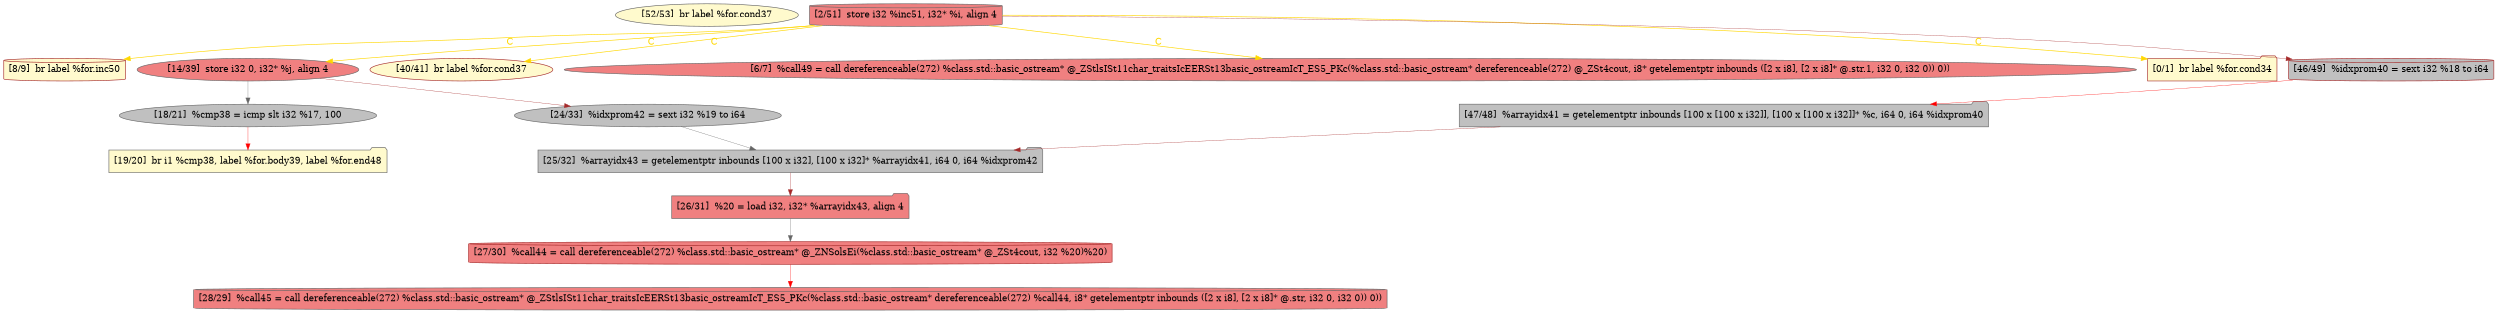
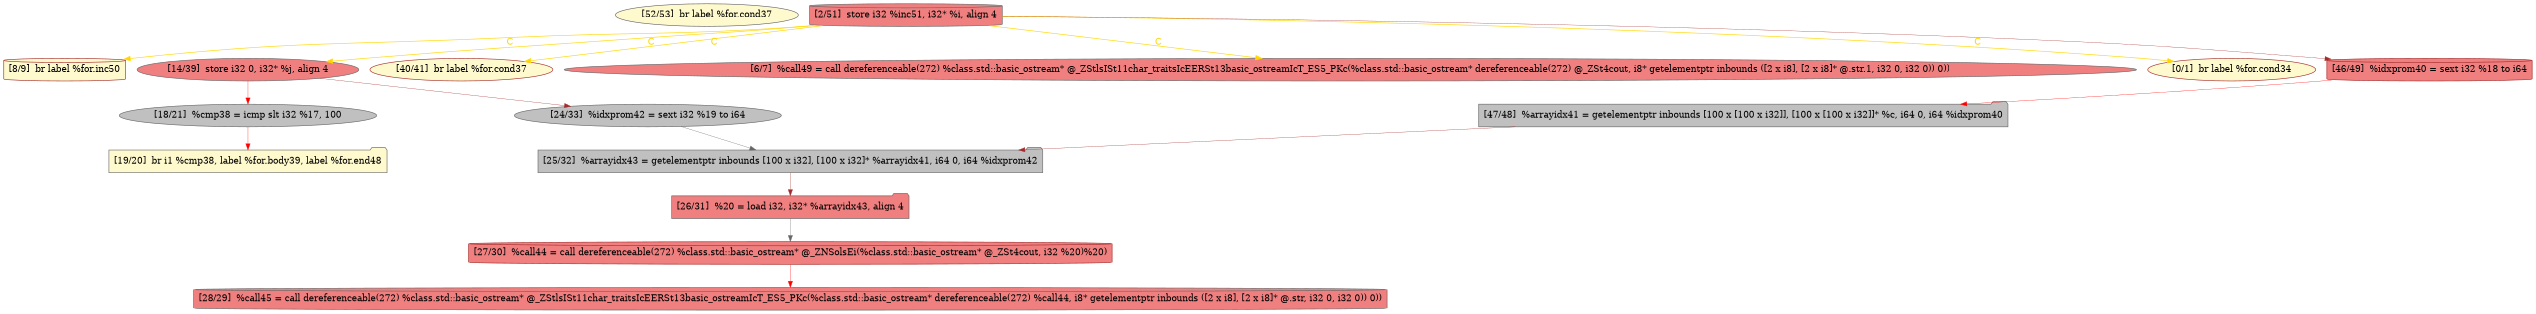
node "[0/1]  br label %for.cond34": shape folder -> ellipse
node "[46/49]  %idxprom40 = sext i32 %18 to i64": fillcolor grey -> lightcoral
edge "[14/39]  store i32 0, i32* %j, align 4" -> "[18/21]  %cmp38 = icmp slt i32 %17, 100": color gray40 -> red
